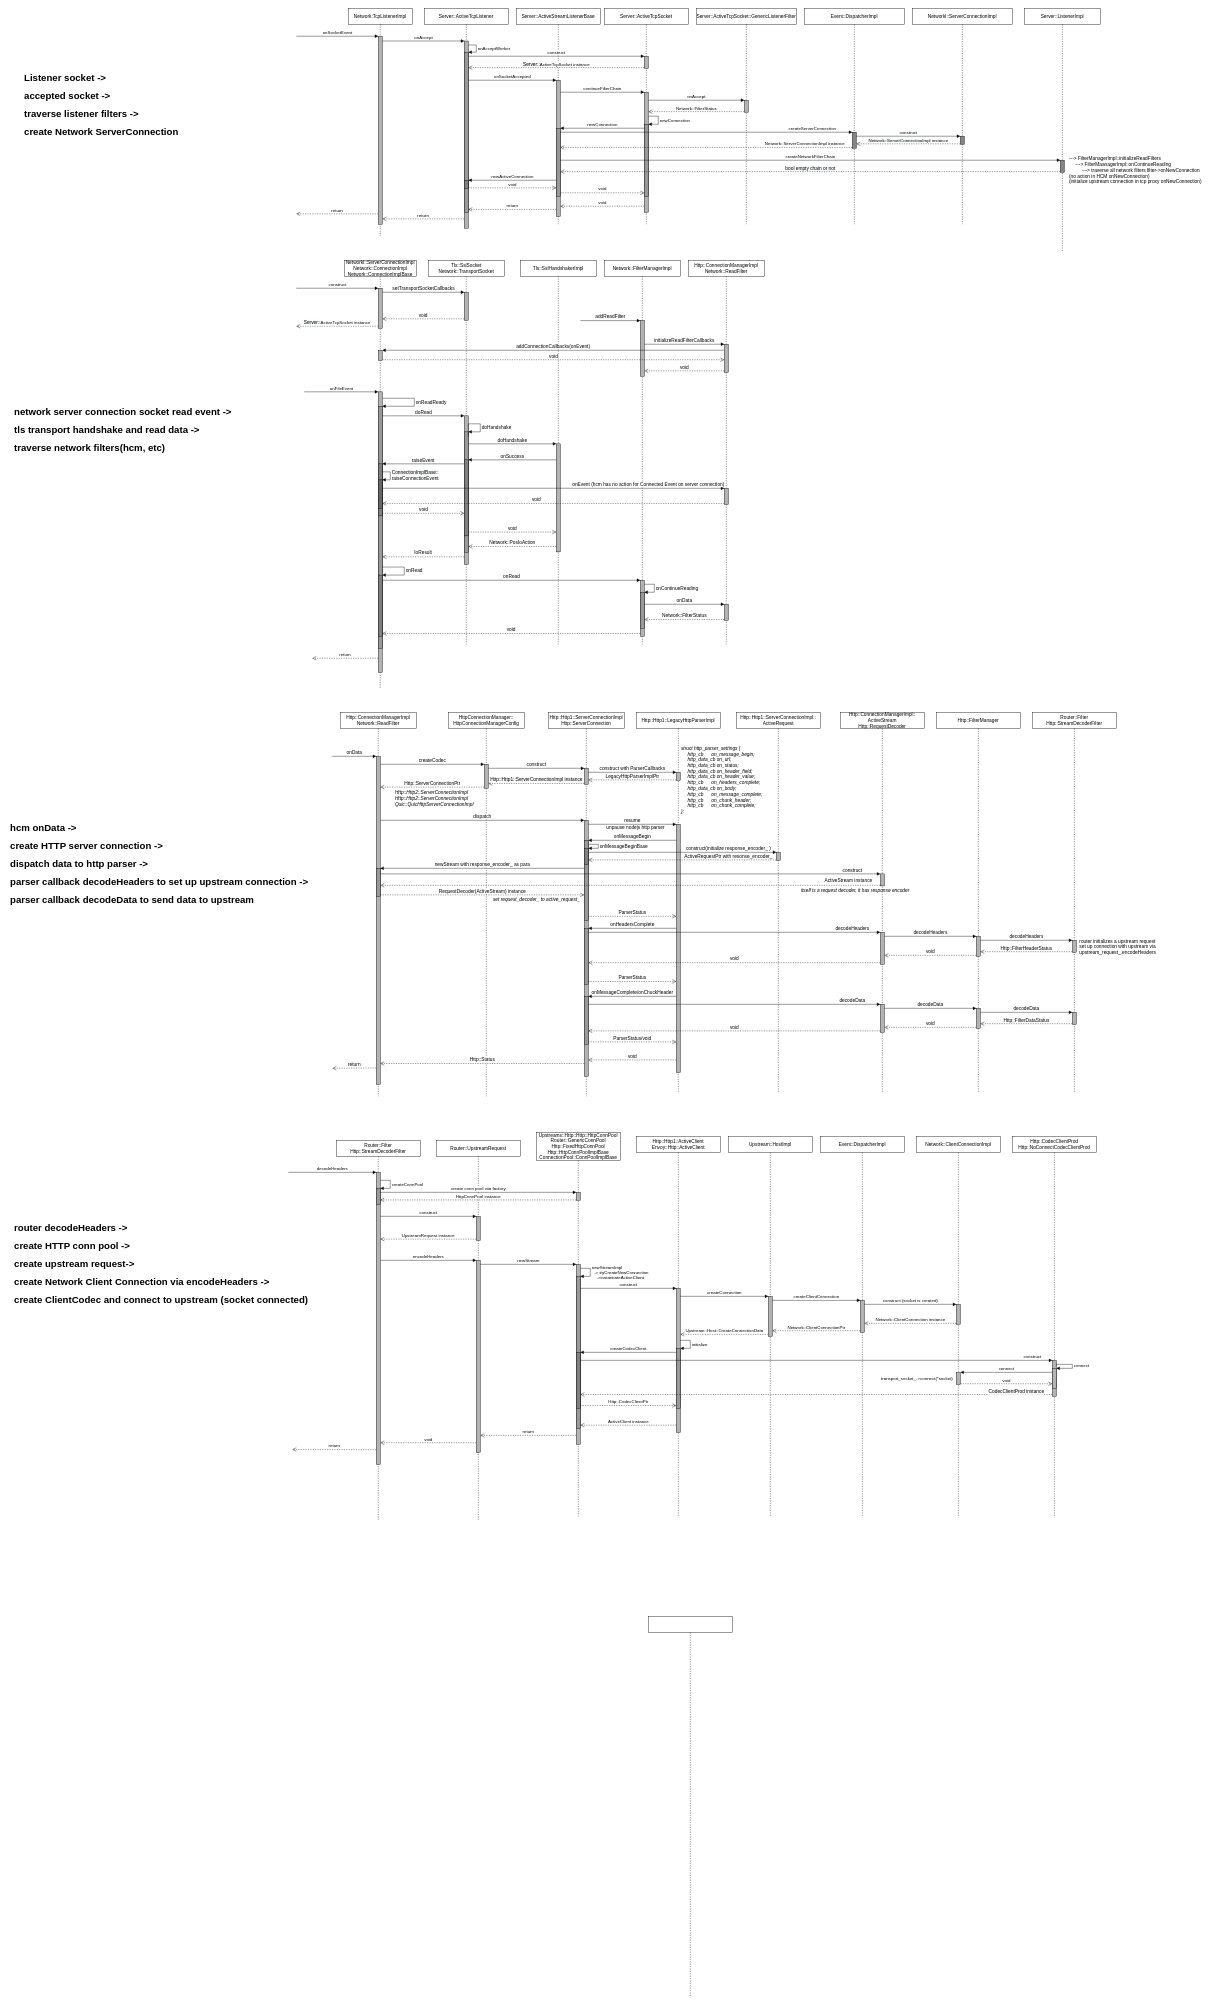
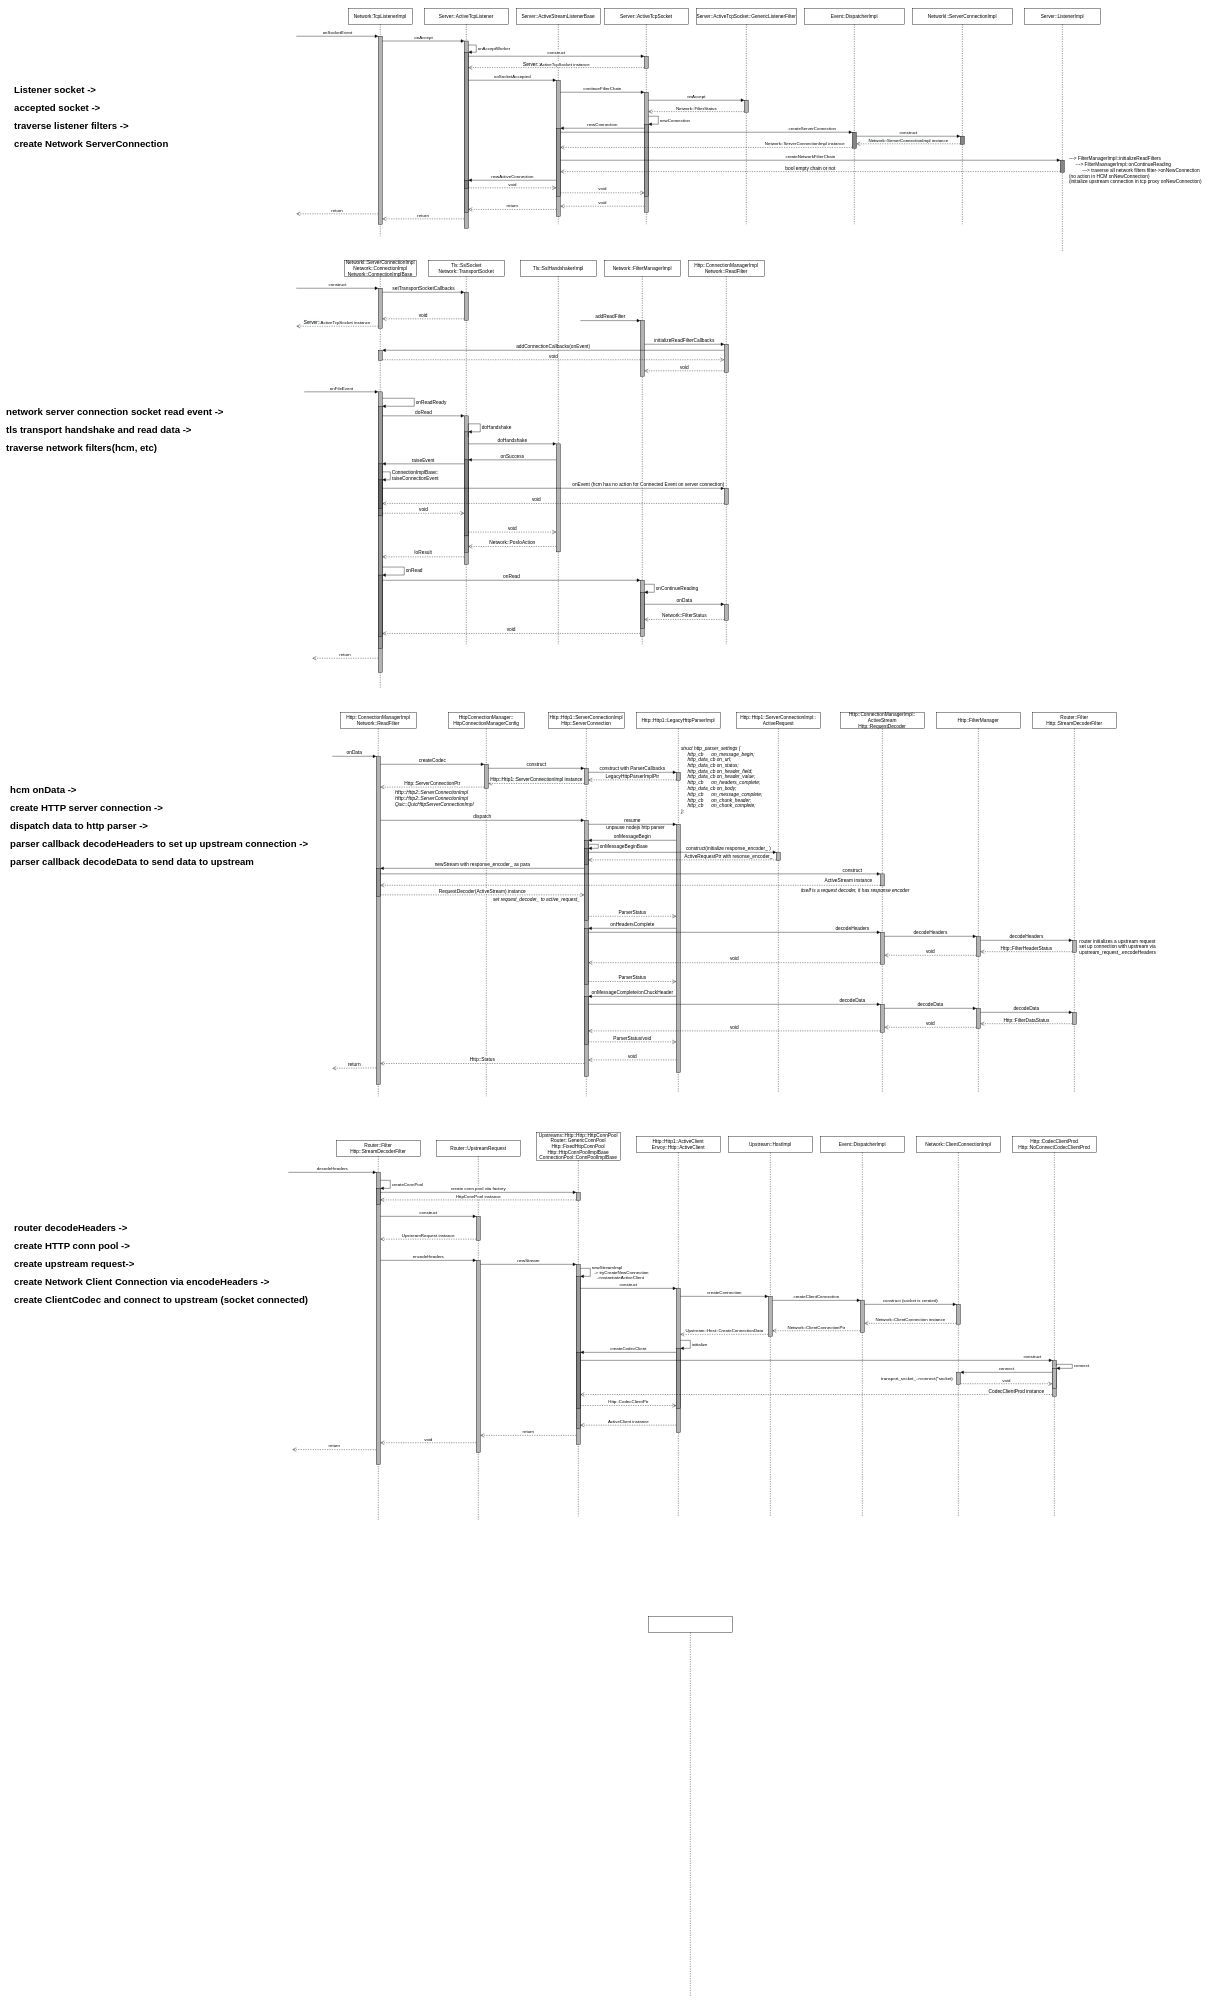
node "Listener socket -> accepted socket -> traverse listener filters ->create Network ServerConnection": moved (116, 110) -> (106, 122)
node "network server connection socket read event -> tls transport handshake and read data -> traverse network filters(hcm, etc)": moved (130, 444) -> (122, 444)
node "hcm onData ->create HTTP server connection ->dispatch data to http parser ->parser callback decodeHeaders to set up upstream connection ->parser callback decodeData to send data to upstream": moved (168, 870) -> (168, 832)
